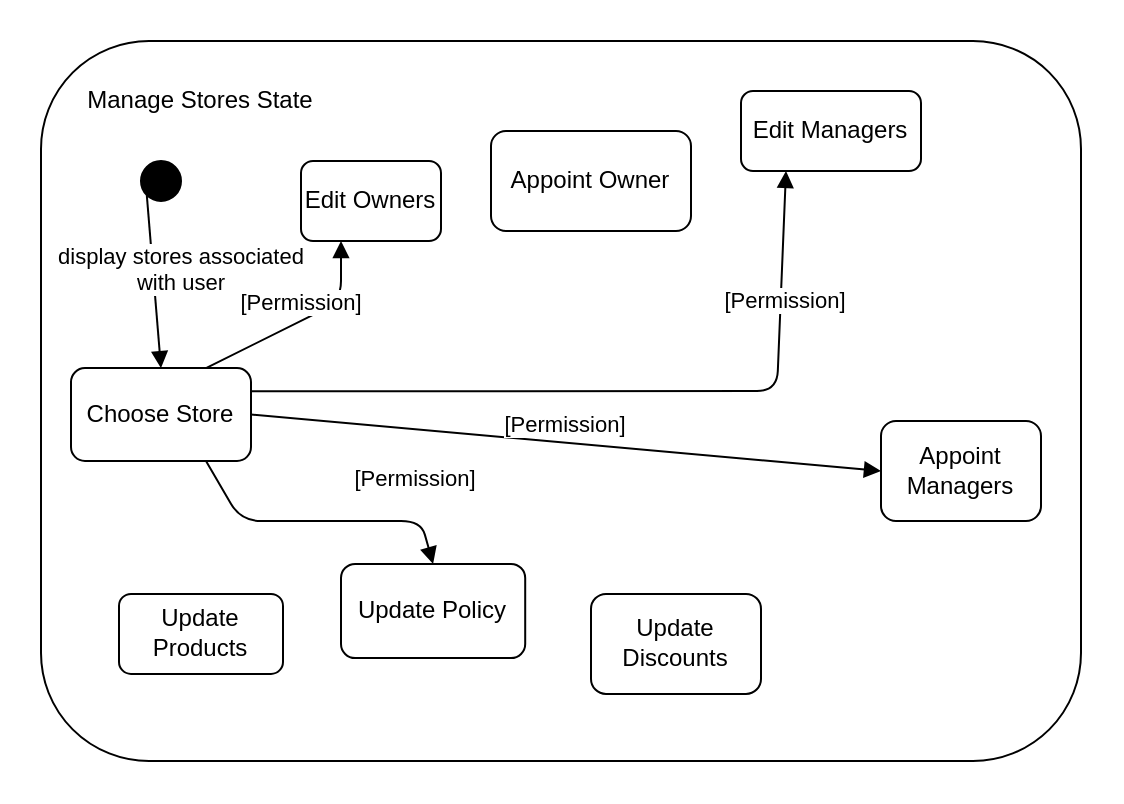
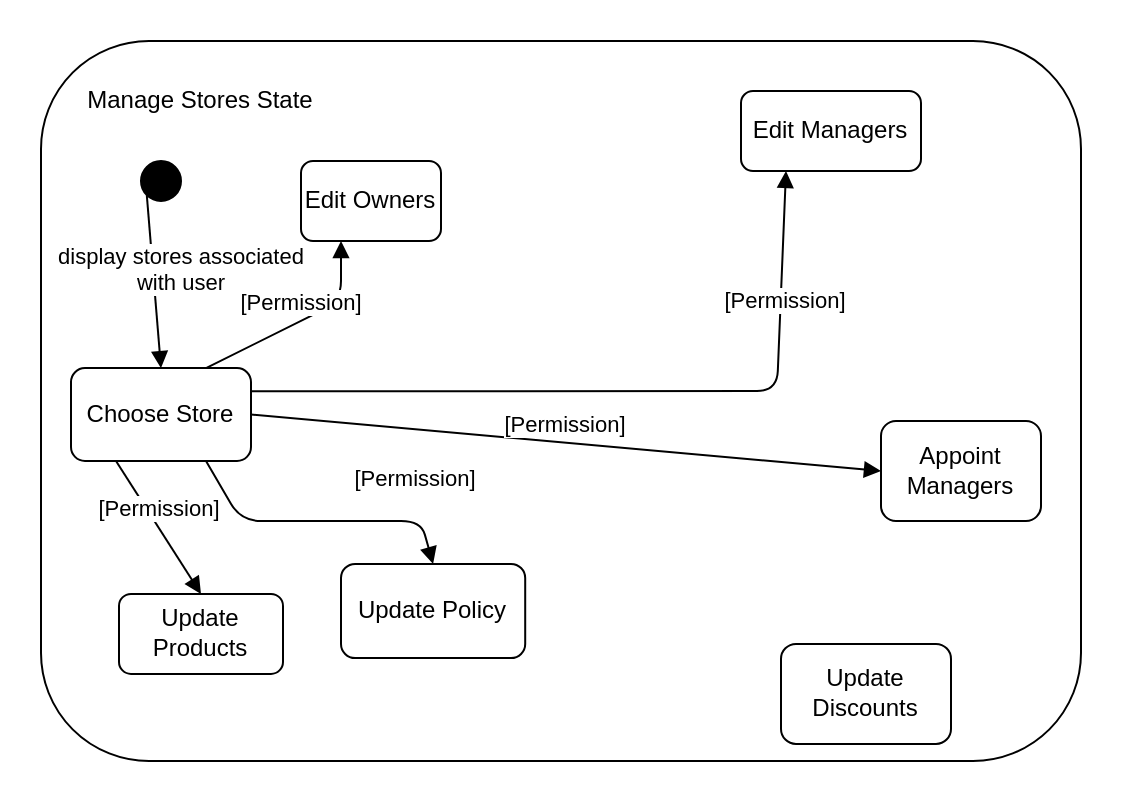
node "Appoint Owner": removed
edge "Choose Store" -> "Update Products": added, label "[Permission]"
node "Update Discounts": moved (676, 644) -> (866, 694)
